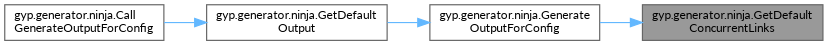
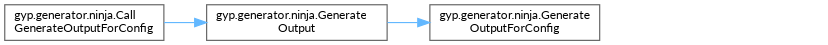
node "gyp.generator.ninja.GetDefault Output": label "gyp.generator.ninja.GetDefault Output" -> "gyp.generator.ninja.Generate Output"
node "gyp.generator.ninja.GetDefault ConcurrentLinks": removed
